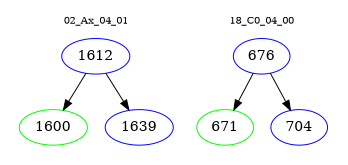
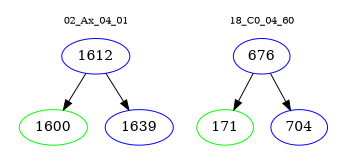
cluster "18_C0_04_00": label "18_C0_04_00" -> "18_C0_04_60"
node "671": label "671" -> "171"
